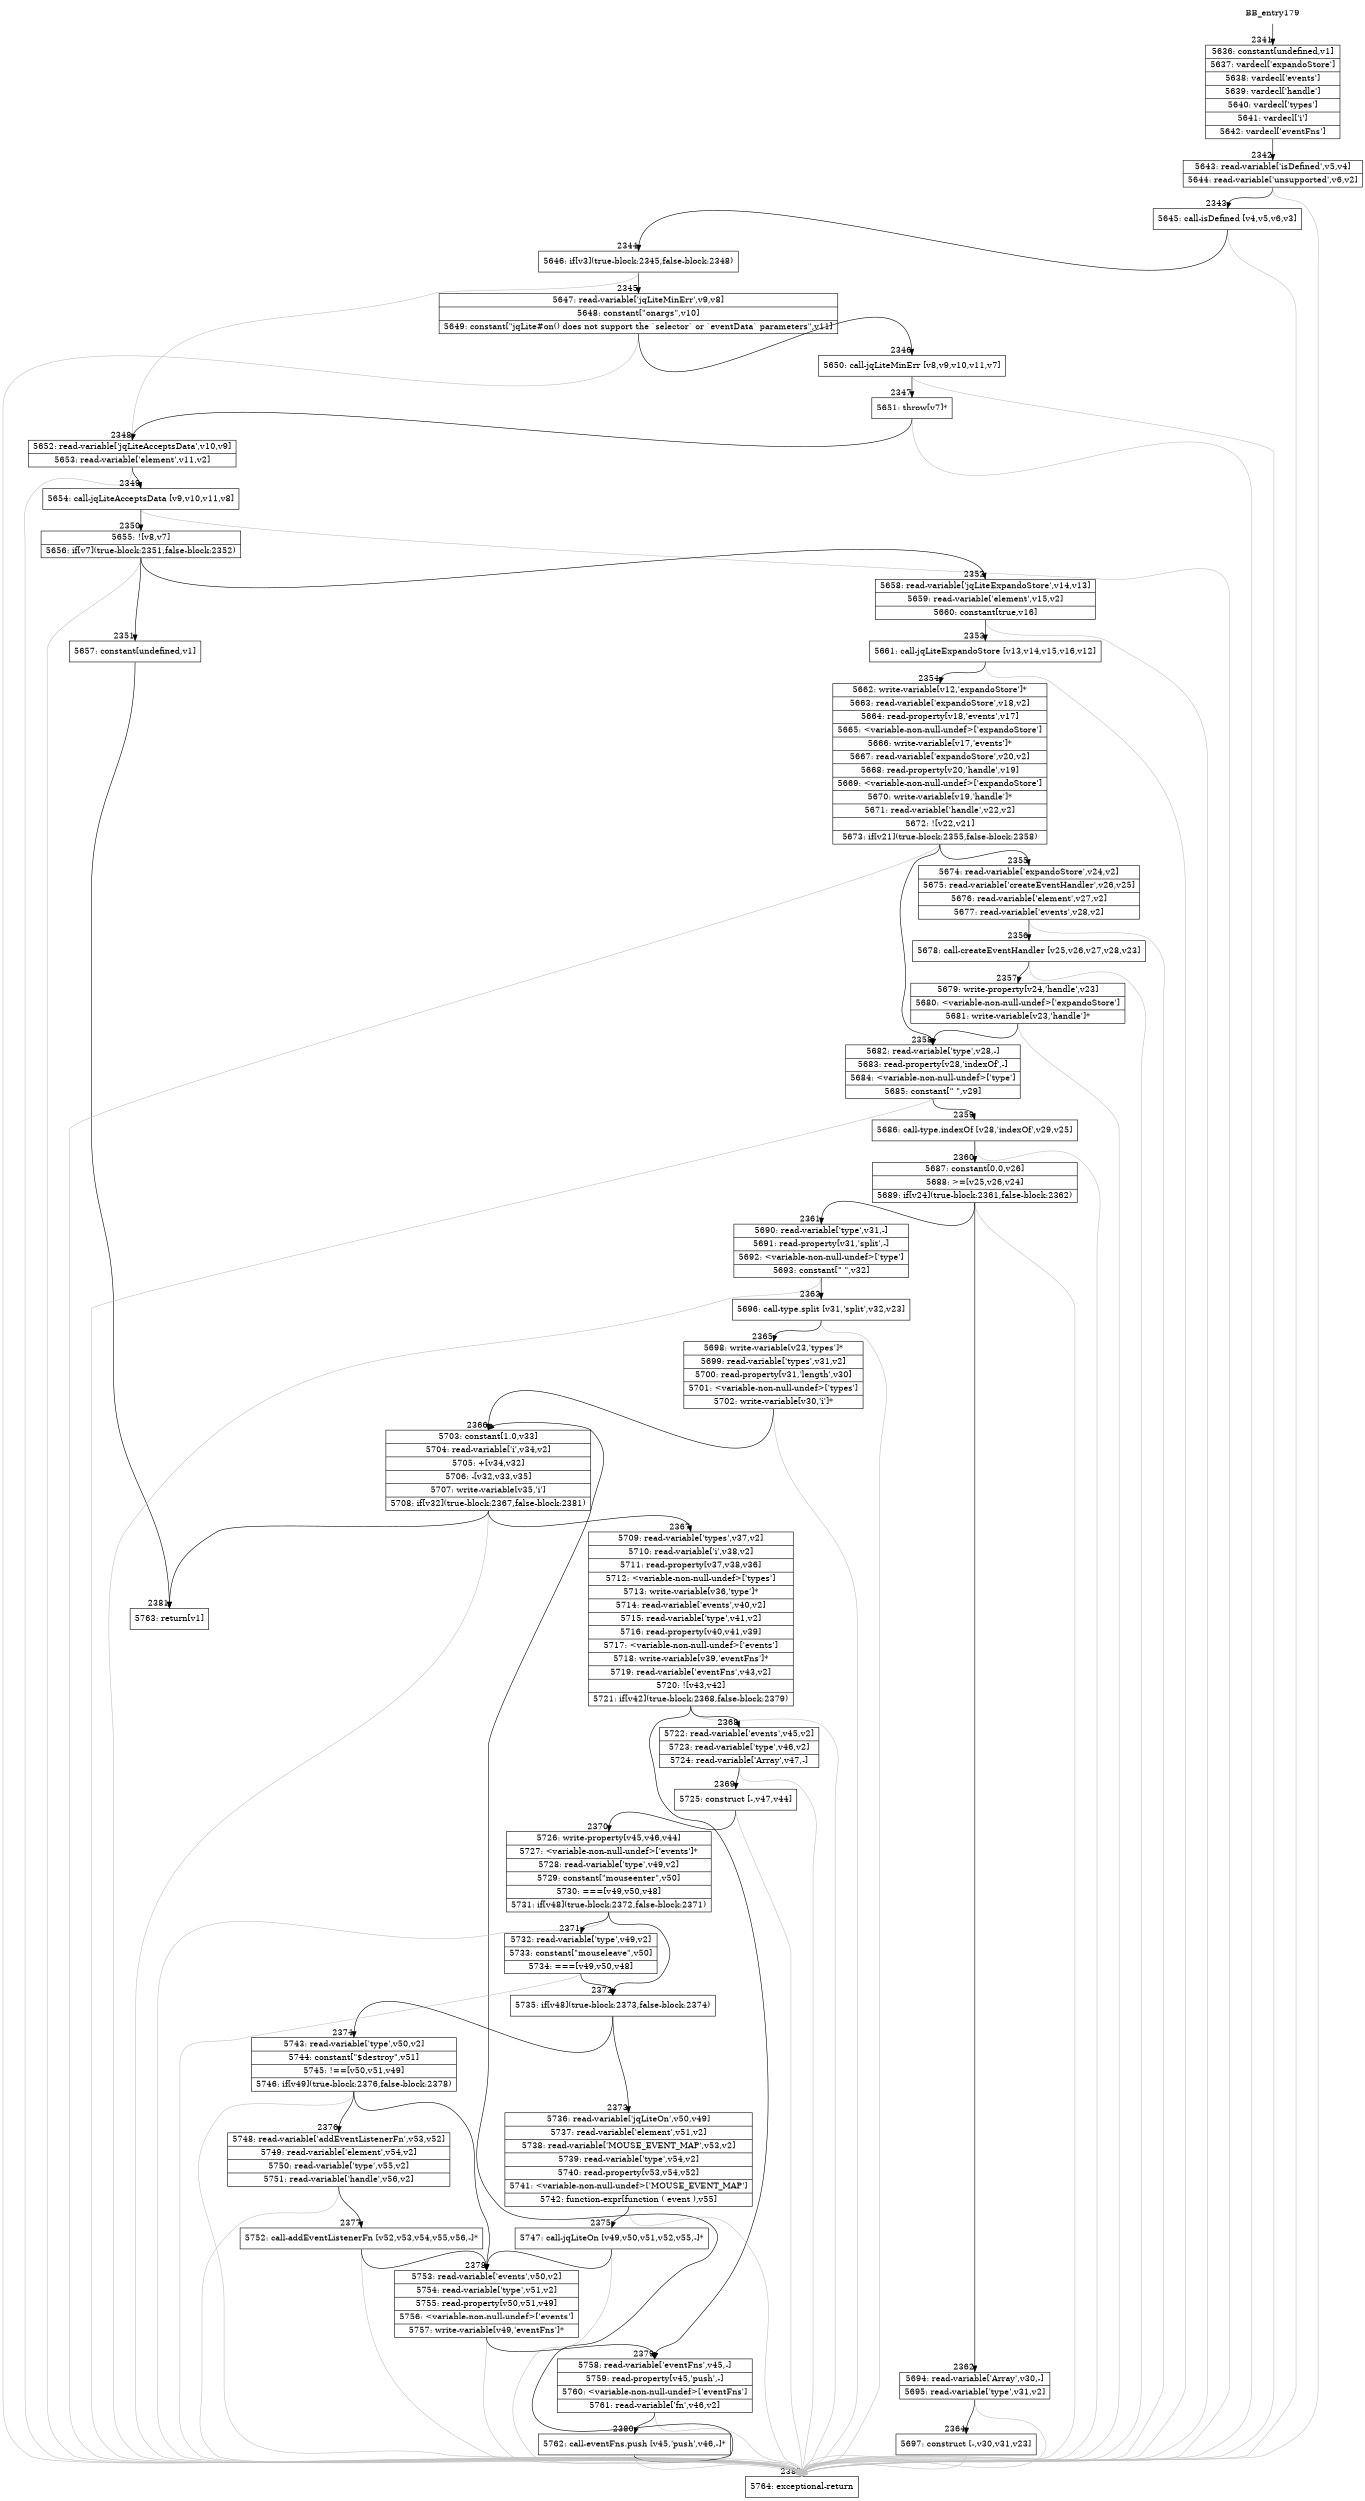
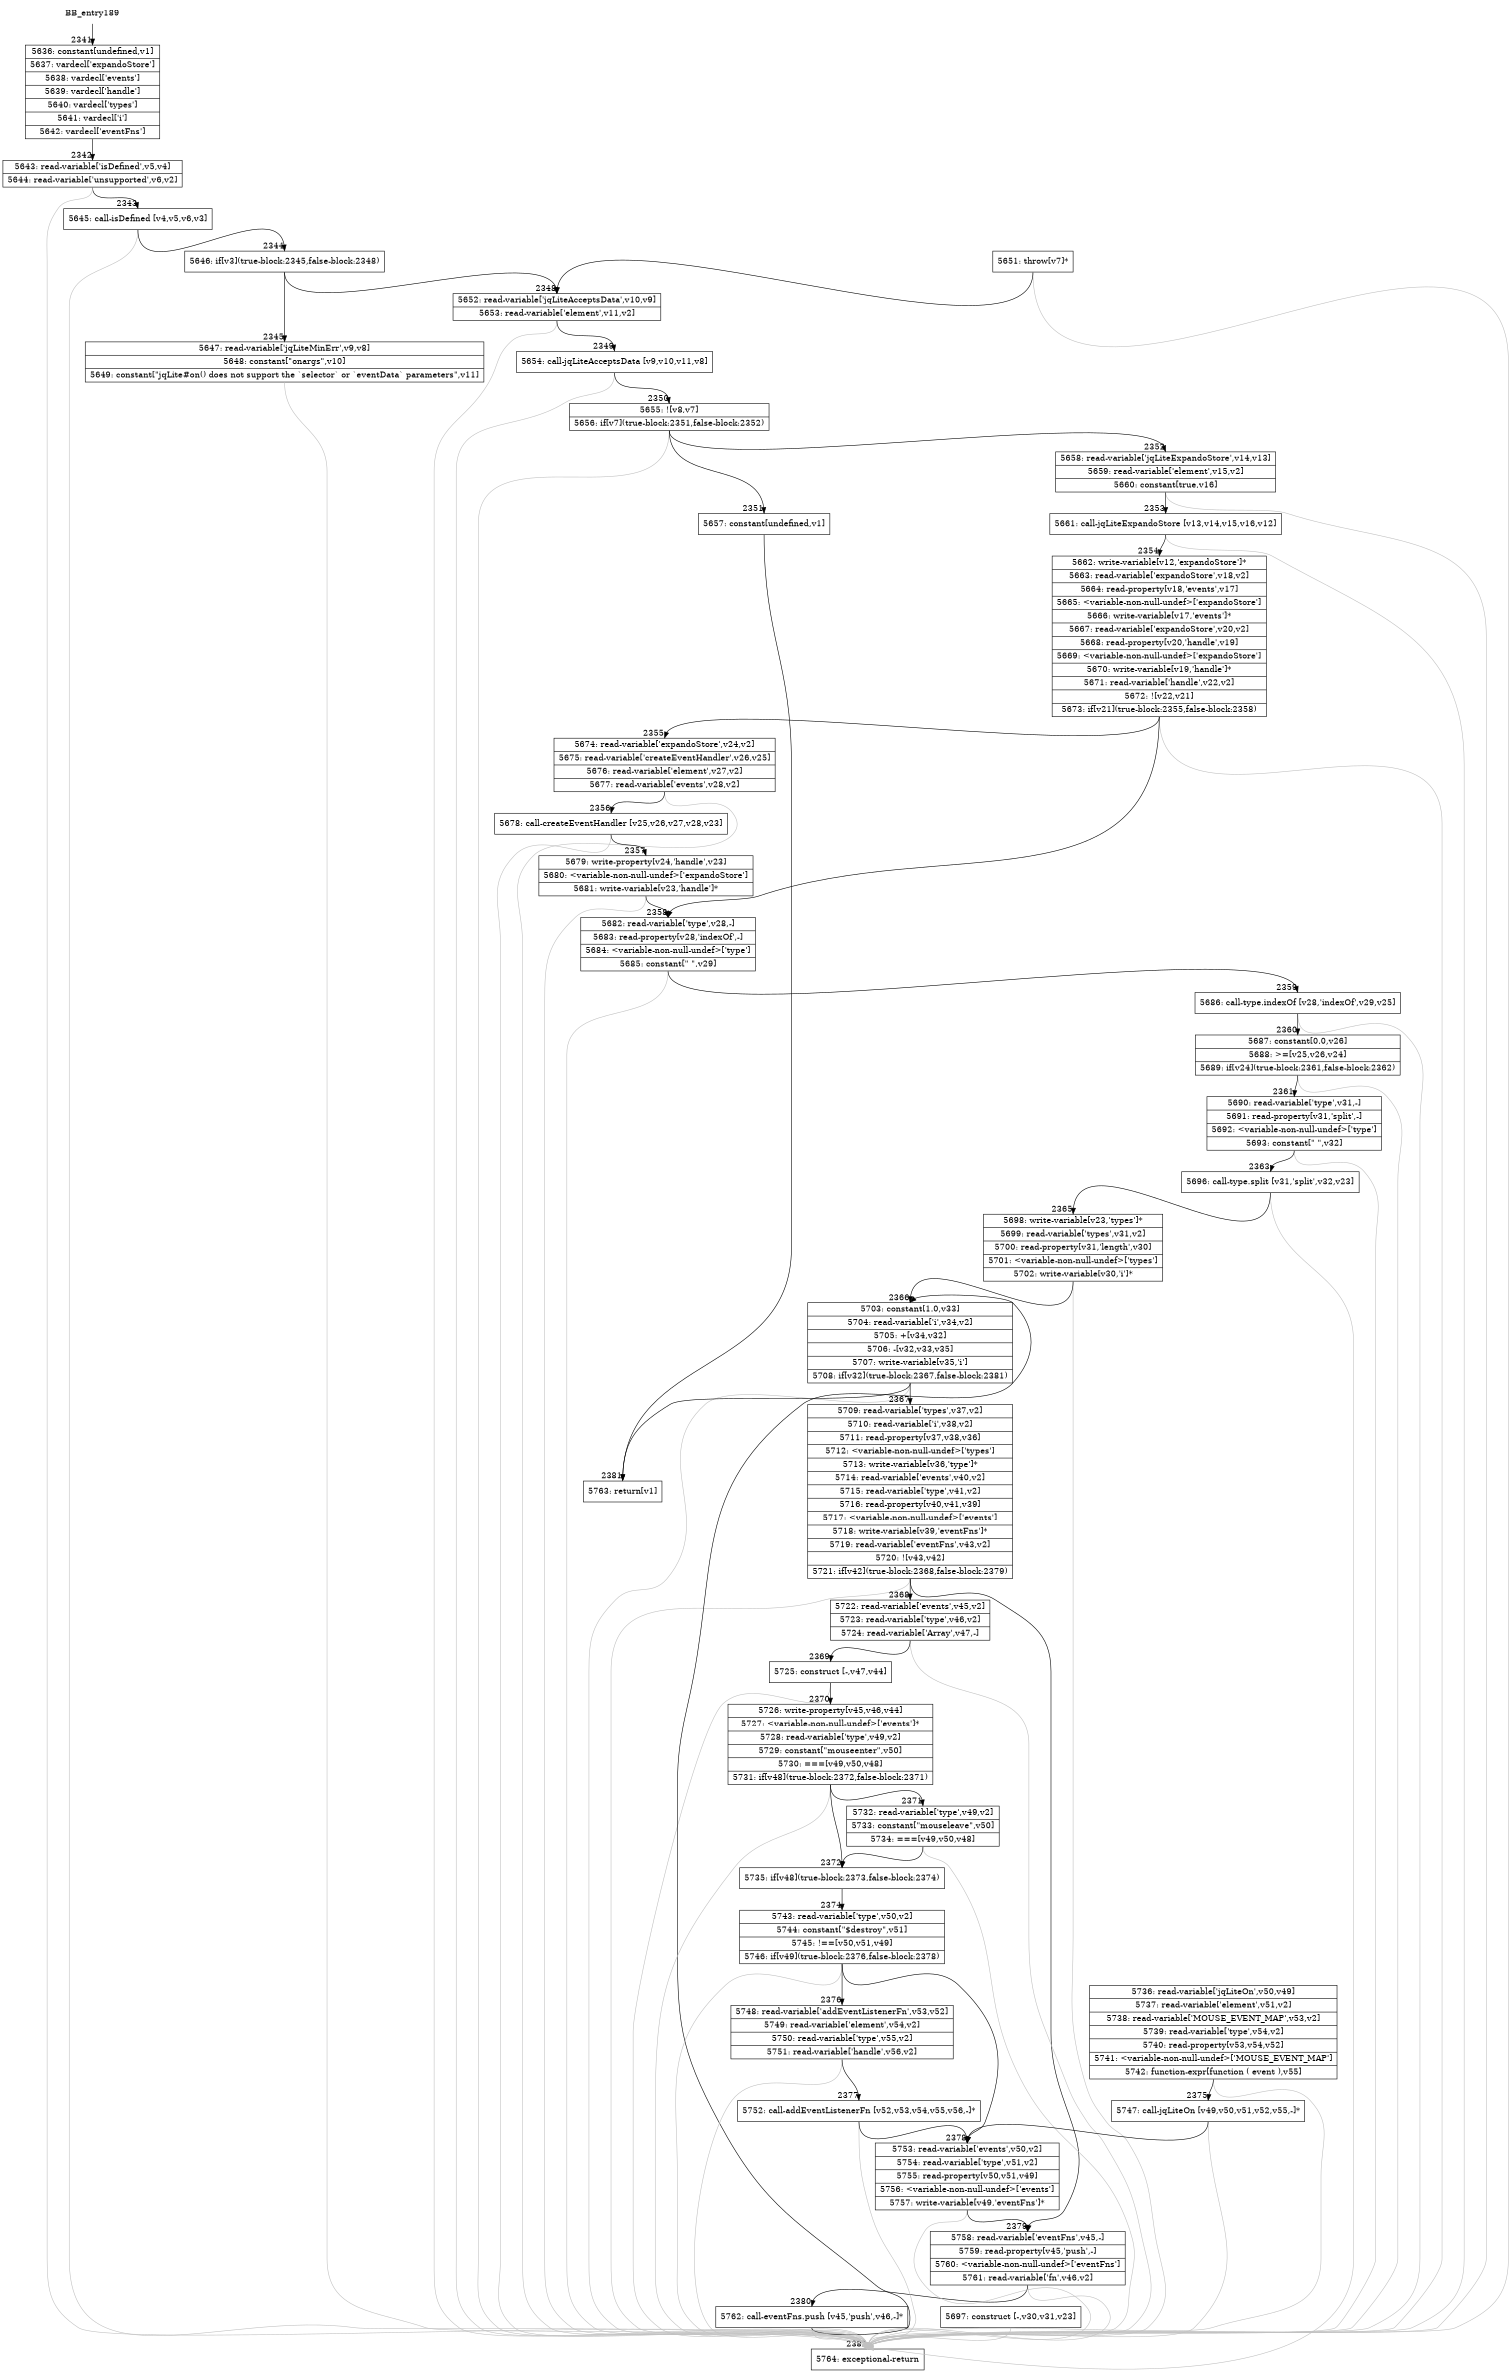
node "BB_entry179": label "BB_entry179" -> "BB_entry189"
edge "5646: if[v3](true-block:2345,false-block:2348)" -> "5652: read-variable['jqLiteAcceptsData',v10,v9]": color gray -> black
node "5650: call-jqLiteMinErr [v8,v9,v10,v11,v7]": removed
edge "5735: if[v48](true-block:2373,false-block:2374)" -> "5736: read-variable['jqLiteOn',v50,v49]": removed
node "5694: read-variable['Array',v30,-]": removed
